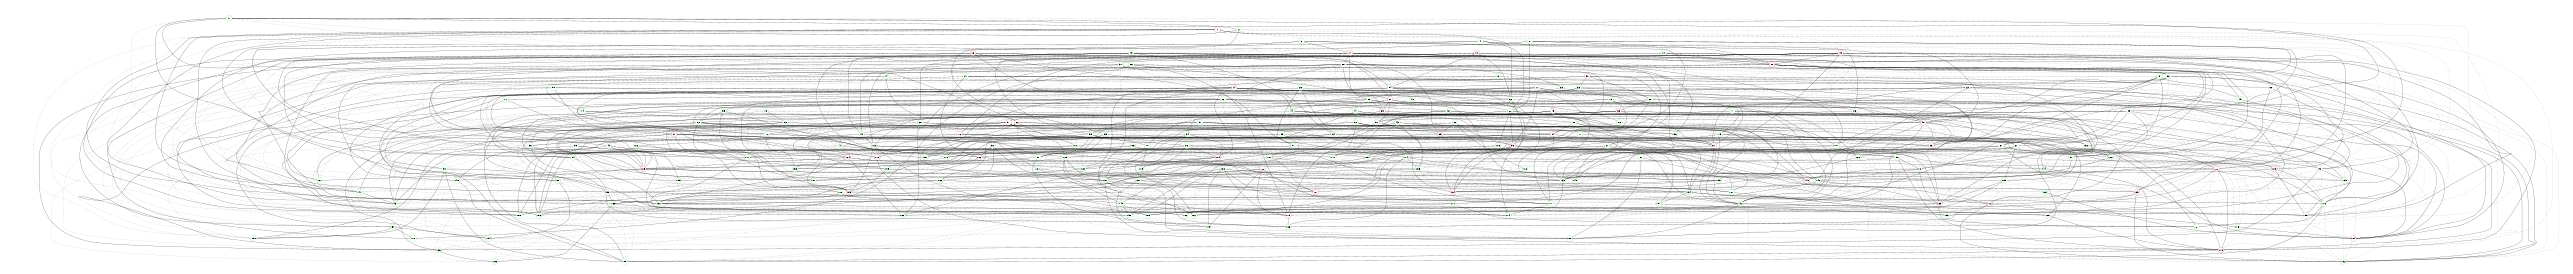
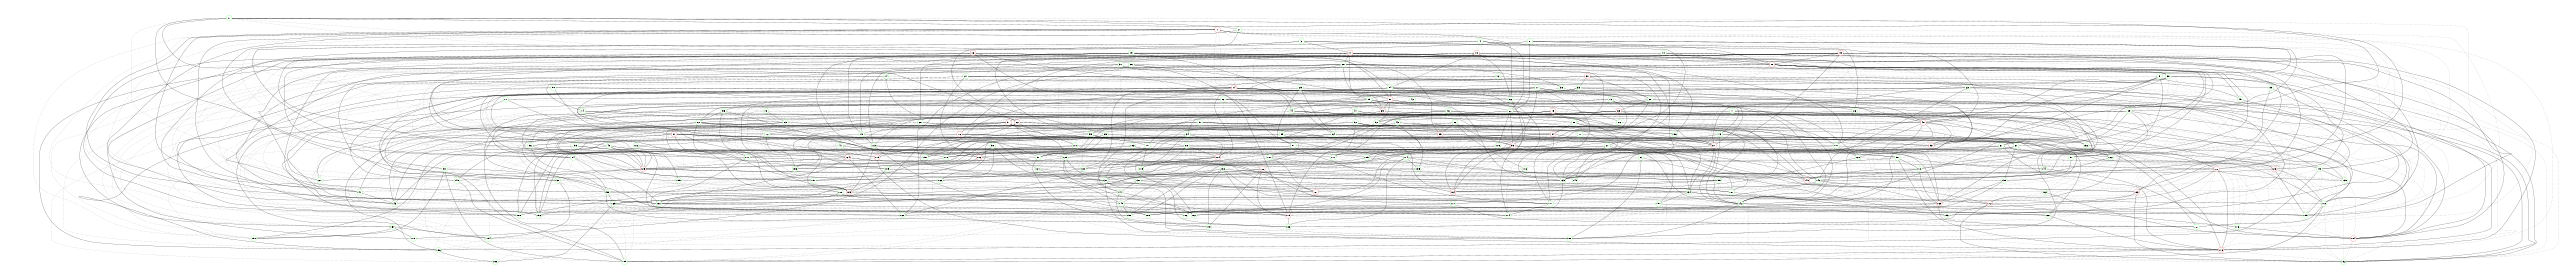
edge "32" -- "72": removed
